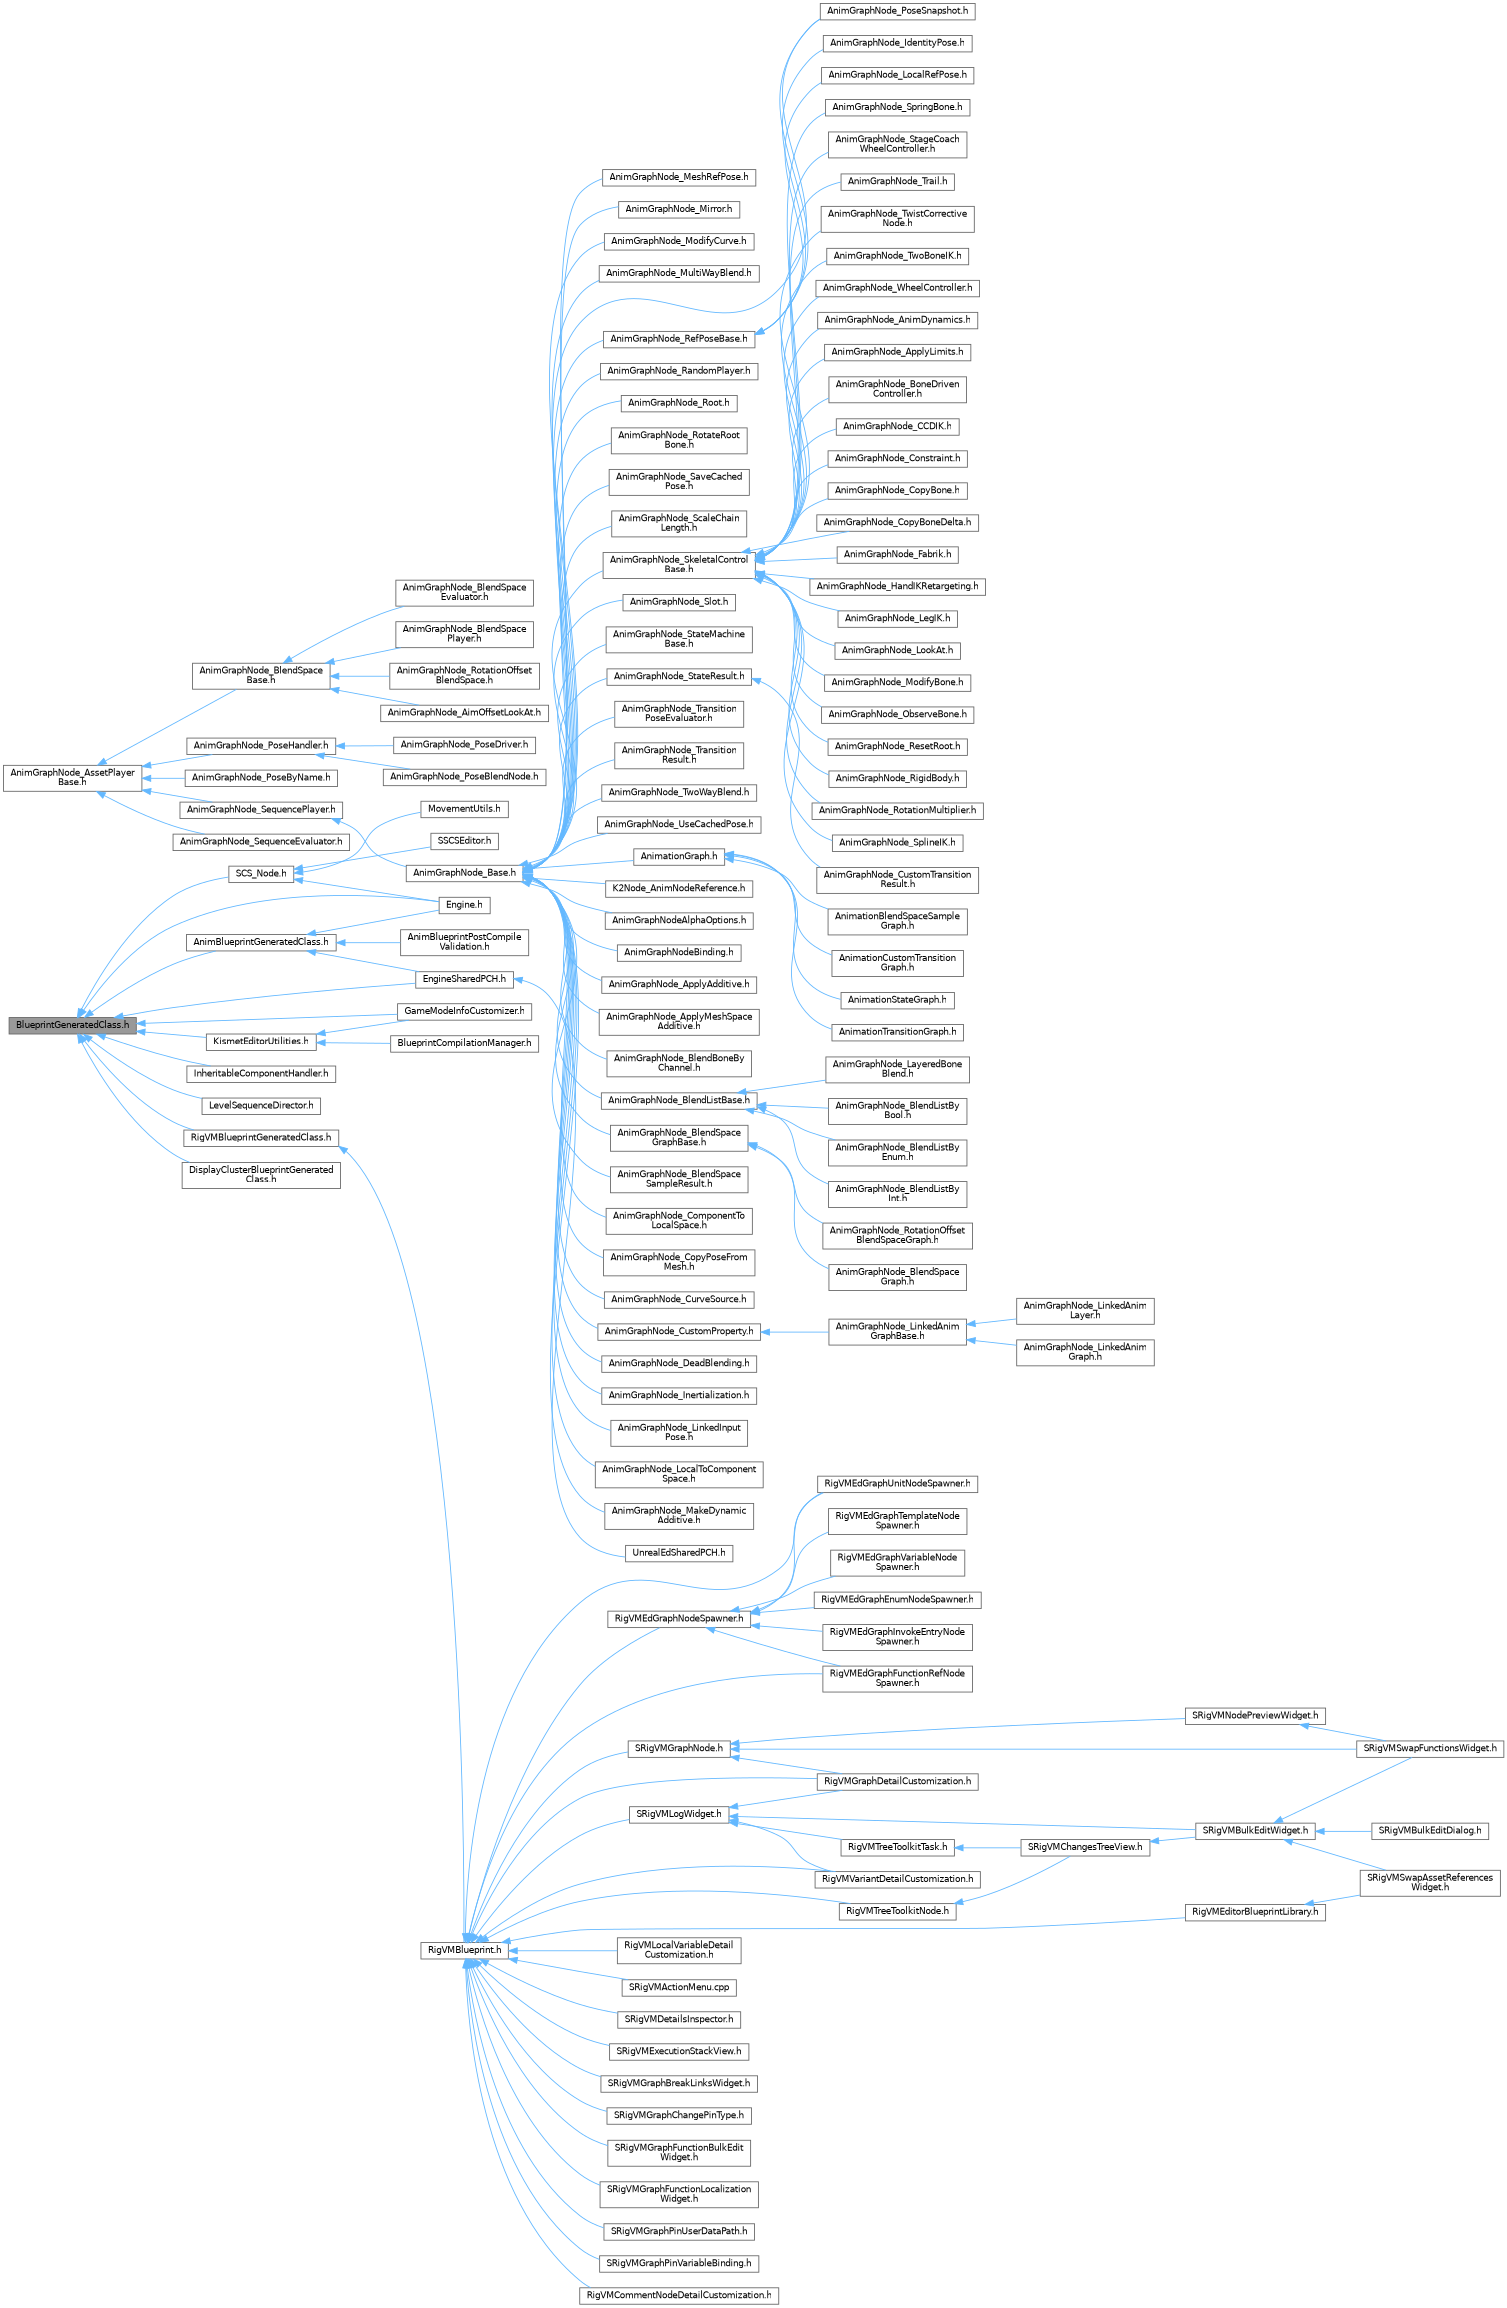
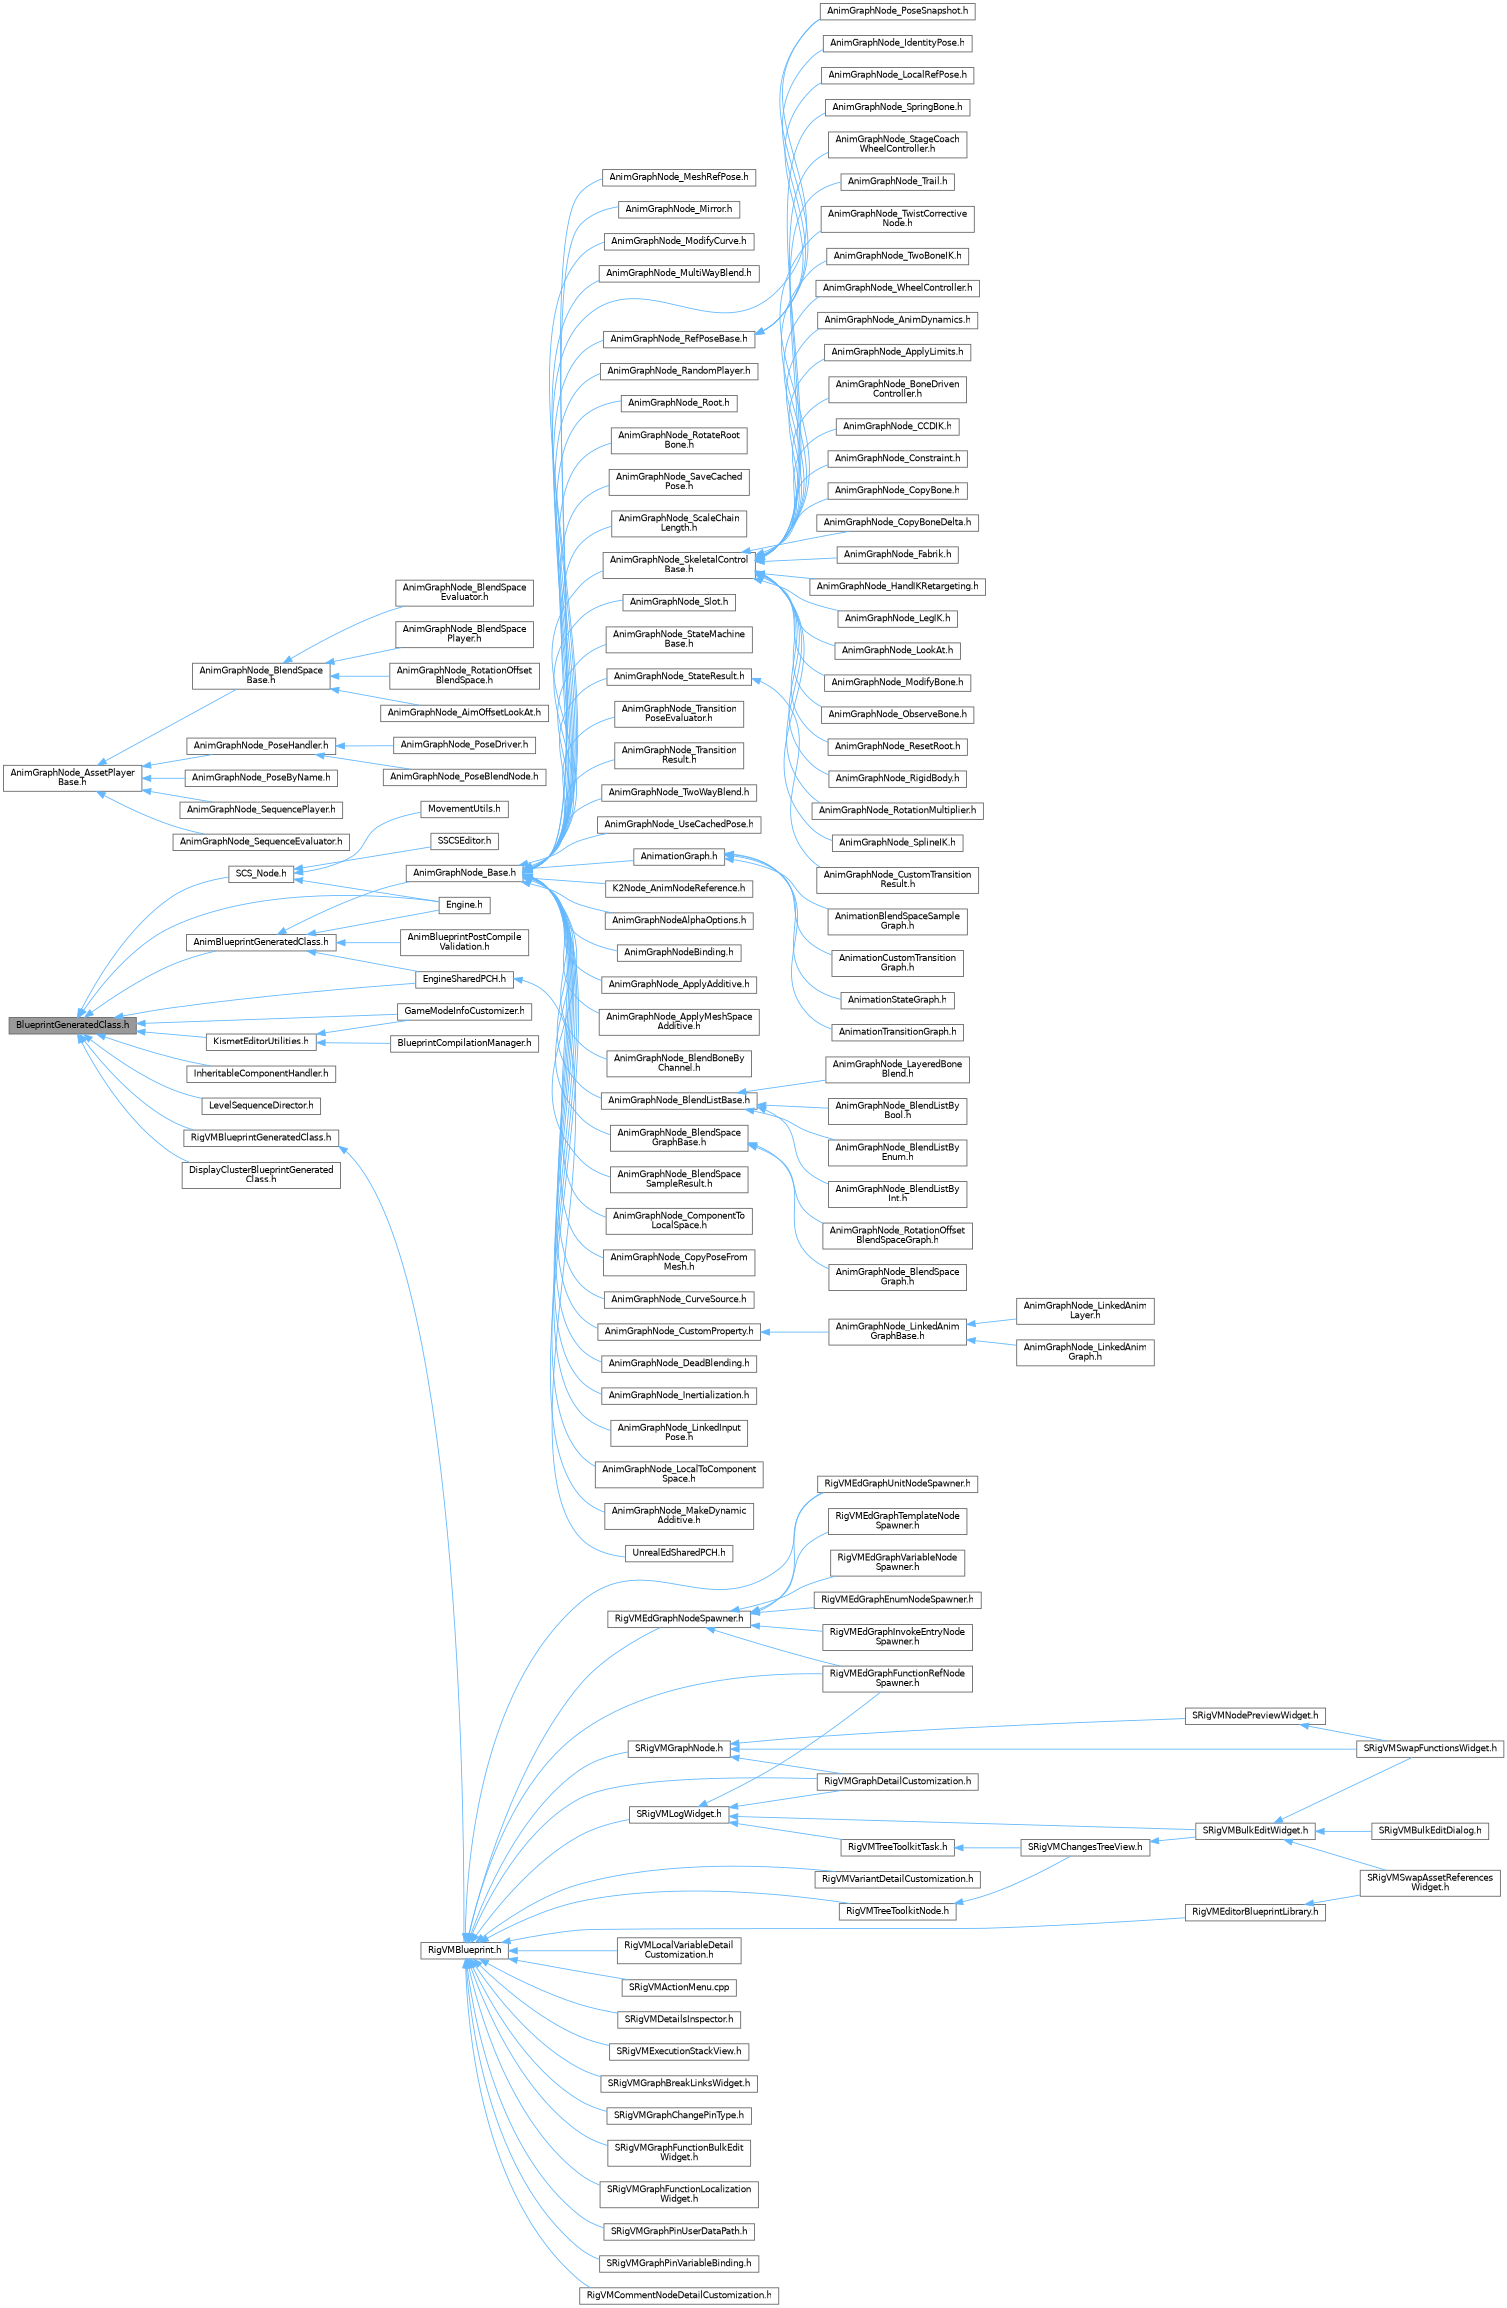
edge "AnimGraphNode_Base.h" -> "AnimGraphNode_SequencePlayer.h": now "AnimGraphNode_Base.h" -> "AnimBlueprintGeneratedClass.h"
edge "RigVMVariantDetailCustomization.h" -> "SRigVMLogWidget.h": now "RigVMEdGraphFunctionRefNode Spawner.h" -> "SRigVMLogWidget.h"
